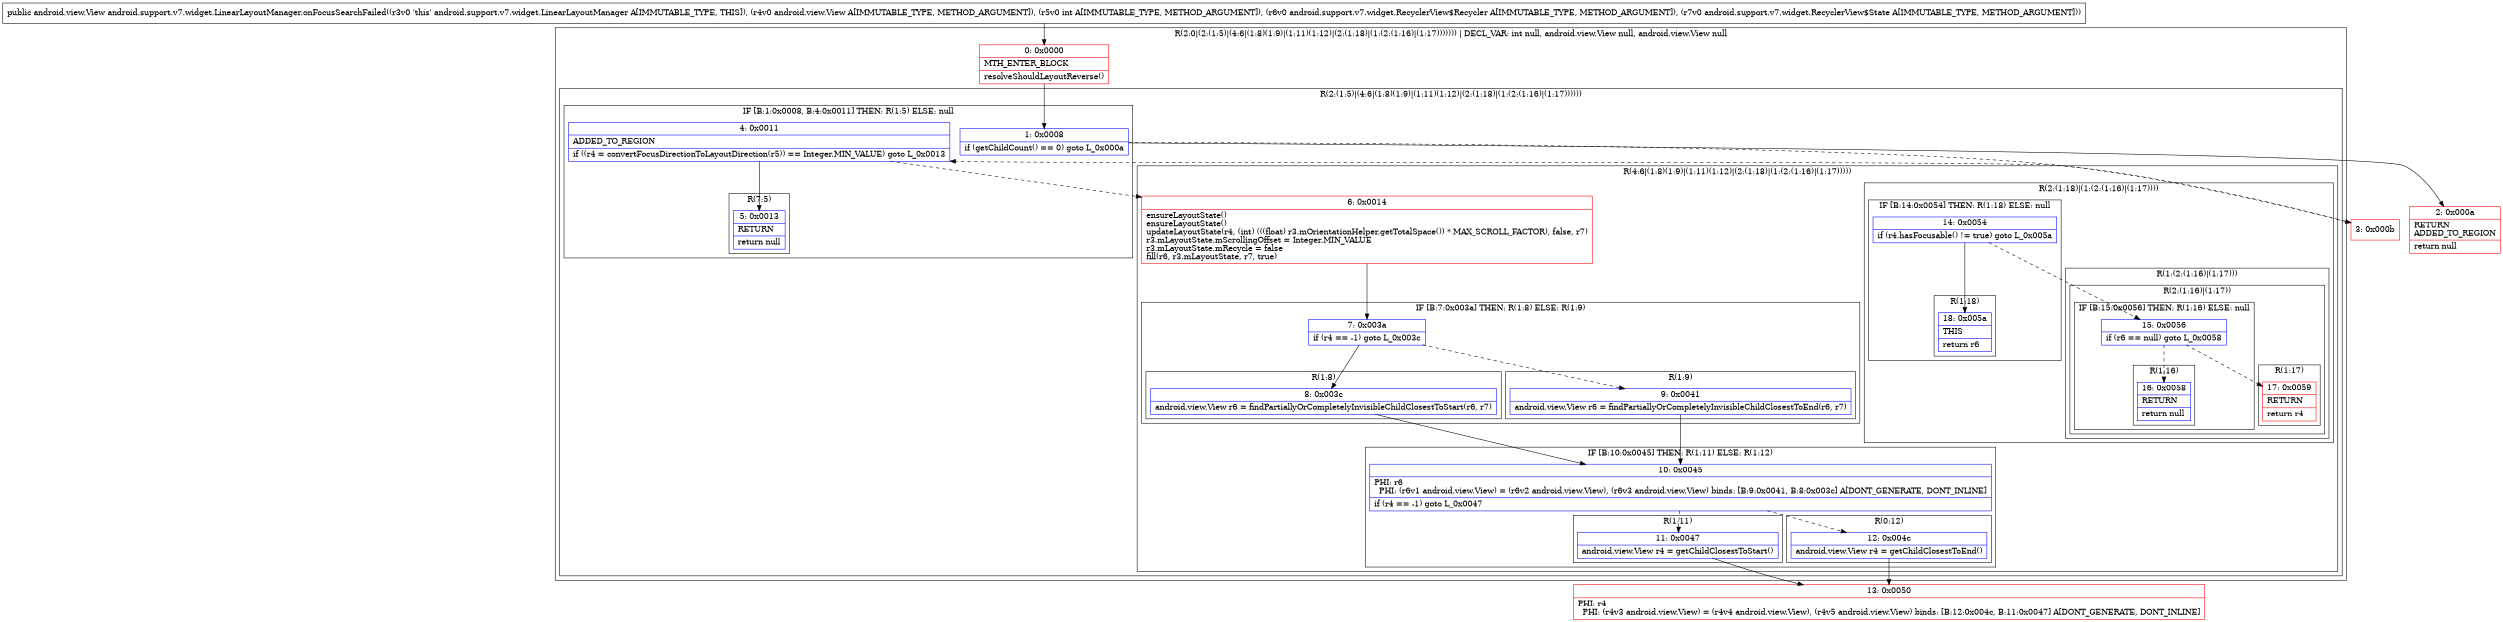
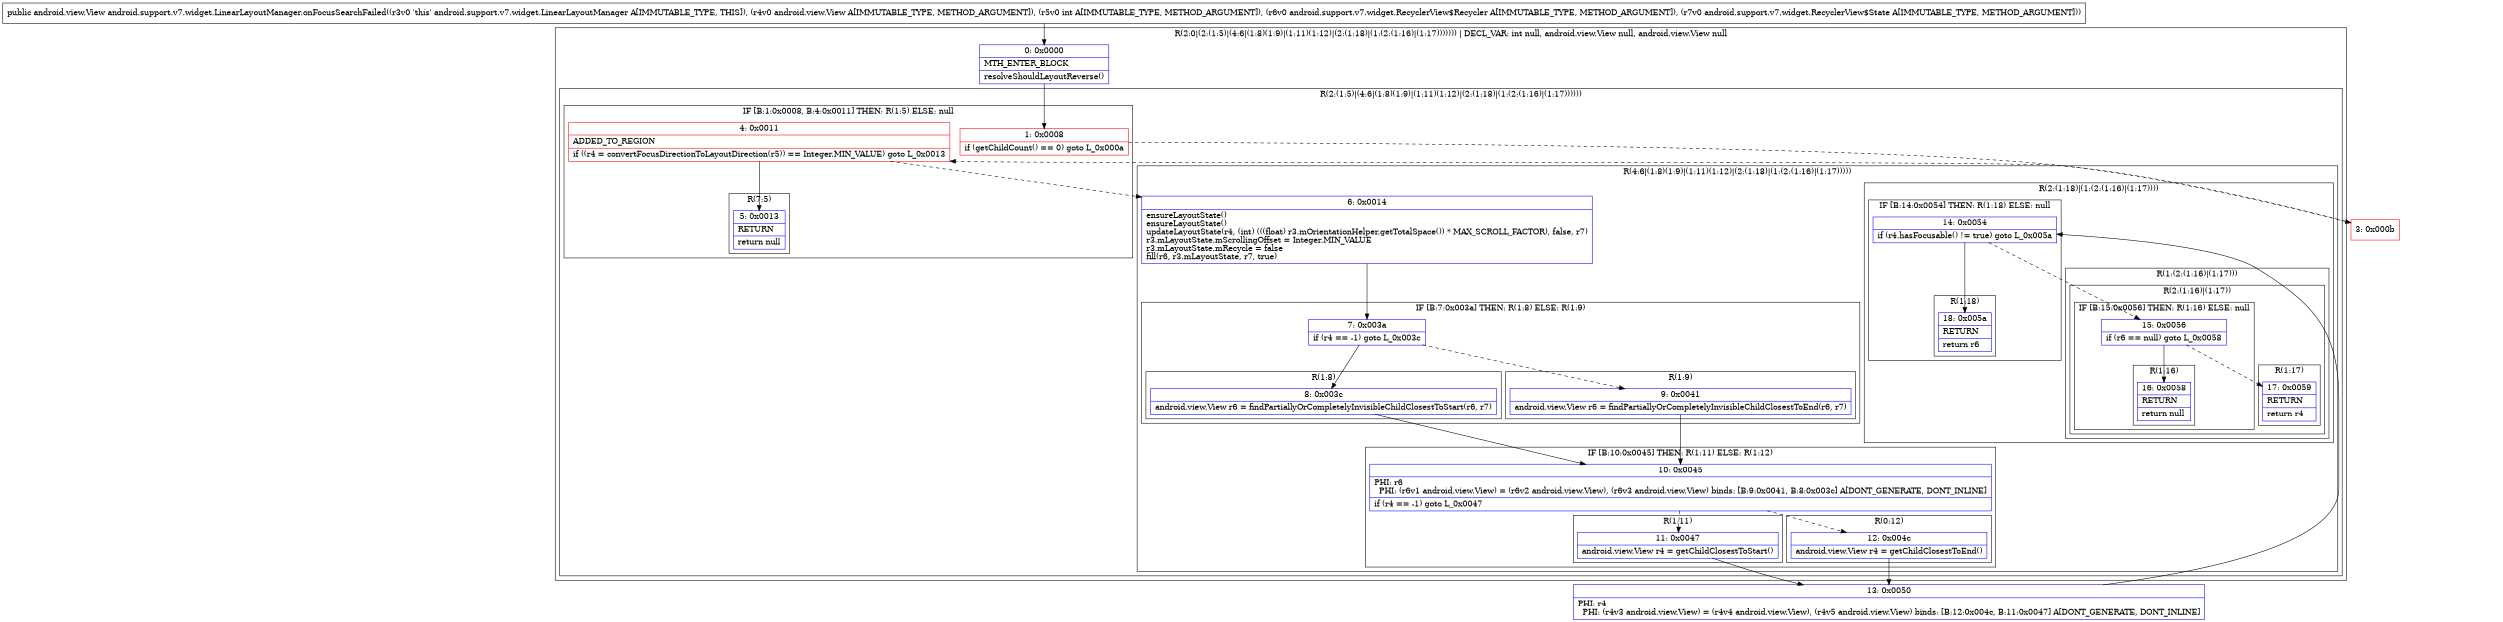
node "0: 0x0000": color red -> blue
node "4: 0x0011": color blue -> red
node "1: 0x0008": color blue -> red
node "6: 0x0014": color red -> blue
node "2: 0x000a": removed
edge "13: 0x0050" -> "14: 0x0054": added
node "18: 0x005a": text "THIS" -> "RETURN"
edge "15: 0x0056" -> "16: 0x0058": style dashed -> solid
node "17: 0x0059": color red -> blue
node "13: 0x0050": color red -> blue
